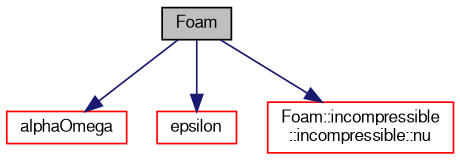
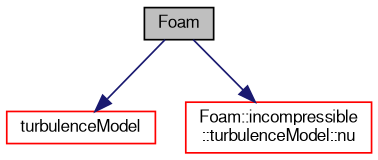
node "alphaOmega": removed
node "epsilon": label "epsilon" -> "turbulenceModel"
node "Foam::incompressible ::incompressible::nu": label "Foam::incompressible ::incompressible::nu" -> "Foam::incompressible ::turbulenceModel::nu"
